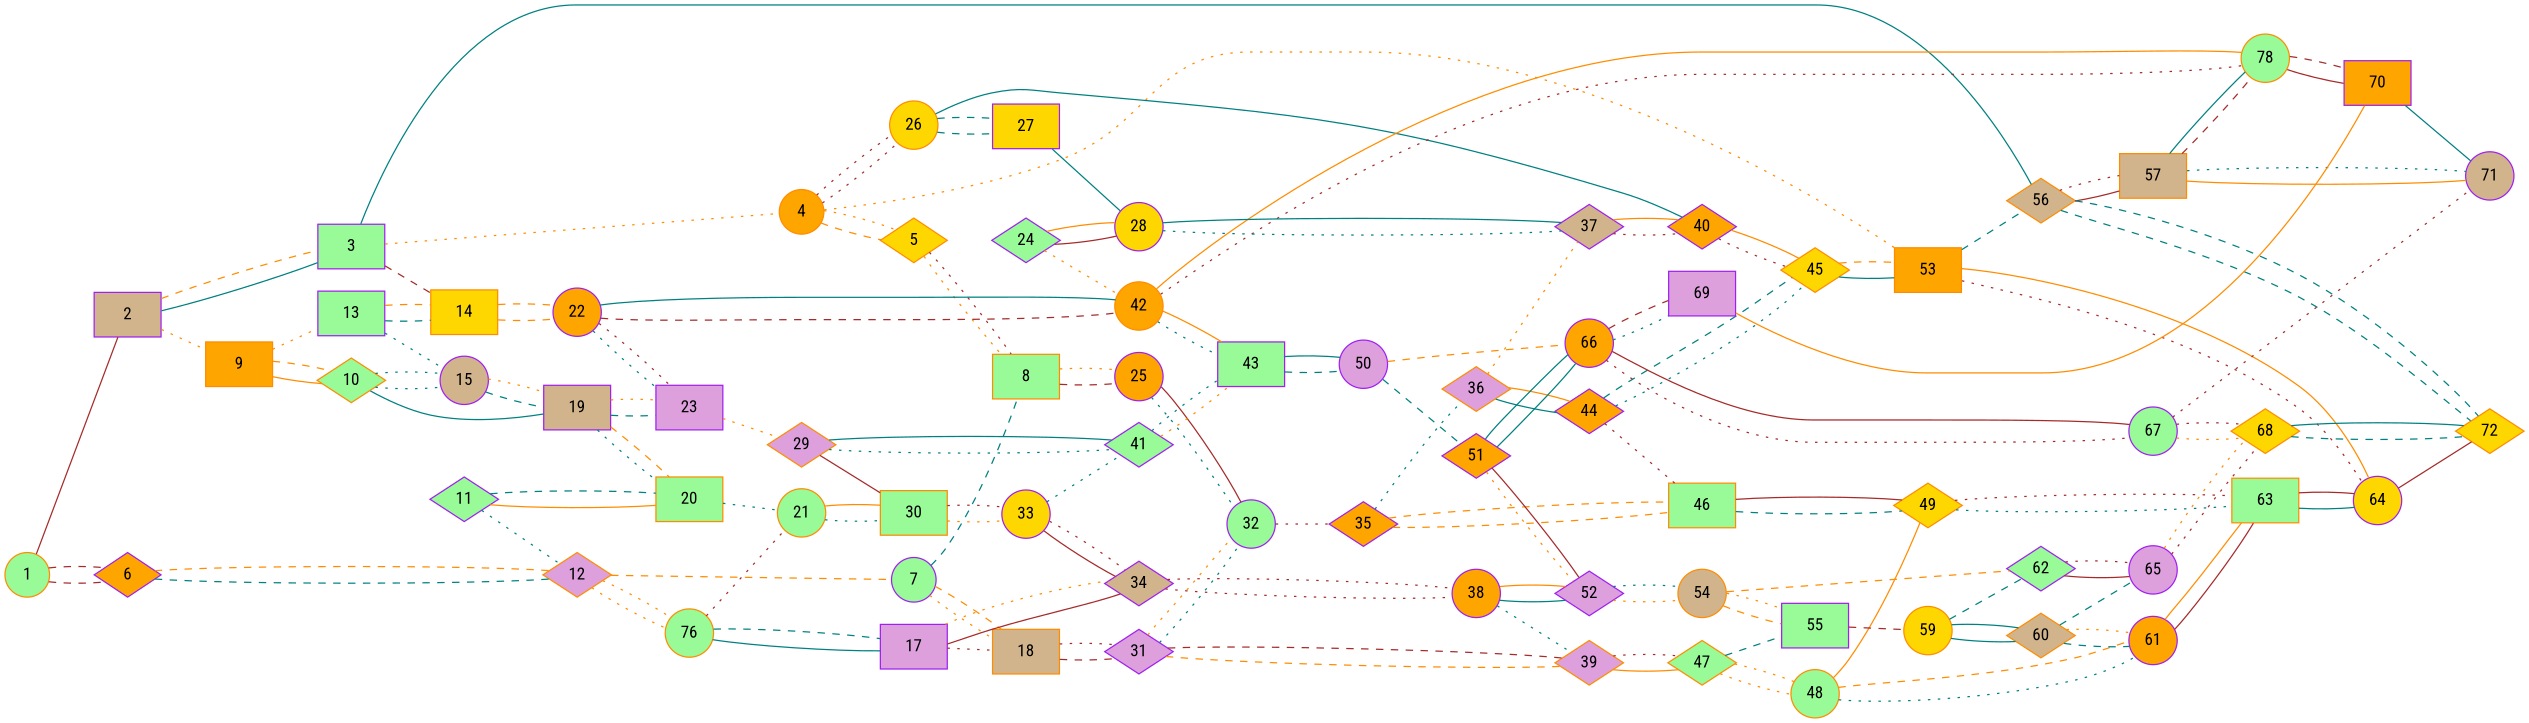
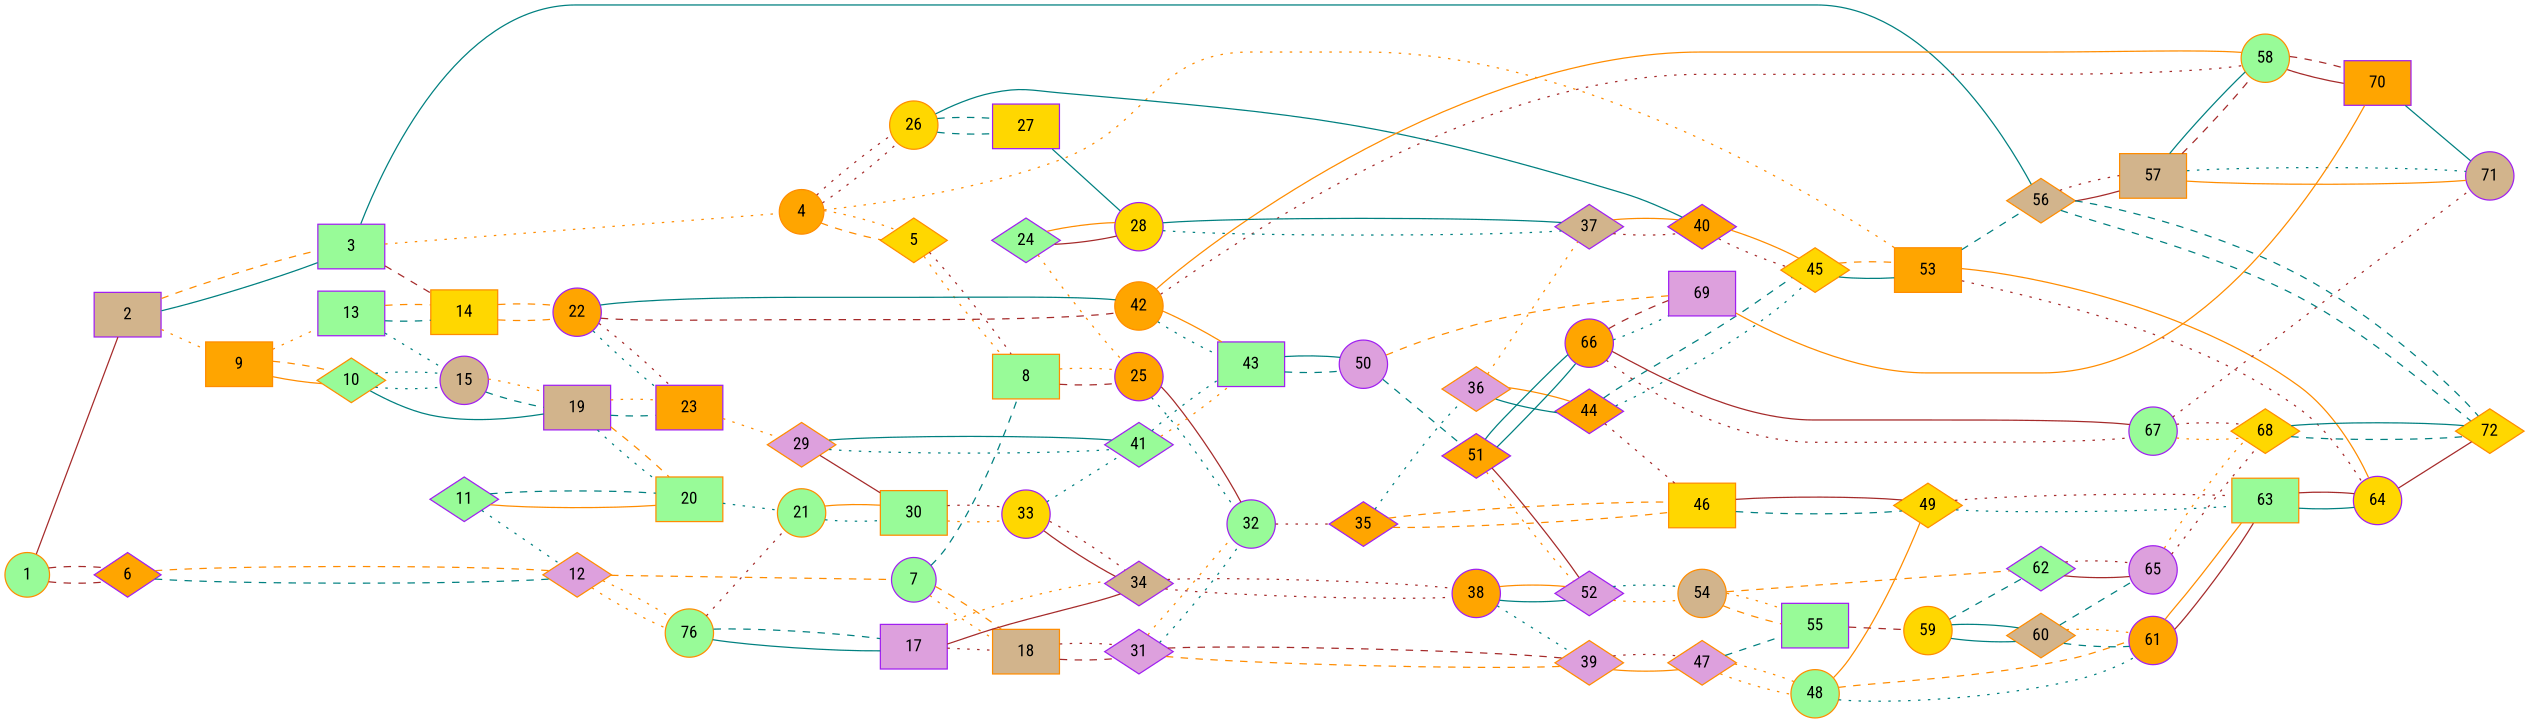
node "78": label "78" -> "58"
edge "24" -- "42": now "24" -- "25"
edge "66" -- "50": now "69" -- "50"
node "23": fillcolor plum -> orange
node "46": fillcolor palegreen -> gold
node "47": fillcolor palegreen -> plum
